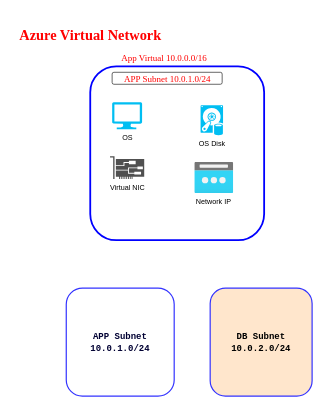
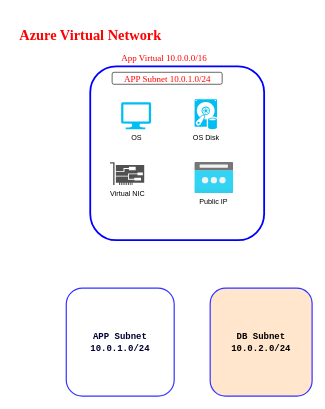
node "OS": moved (127, 116) -> (136, 116)
node "OS Disk": moved (212, 120) -> (206, 114)
node "Virtual NIC": moved (127, 168) -> (127, 174)
node "Network IP": label "Network IP" -> "Public IP"
